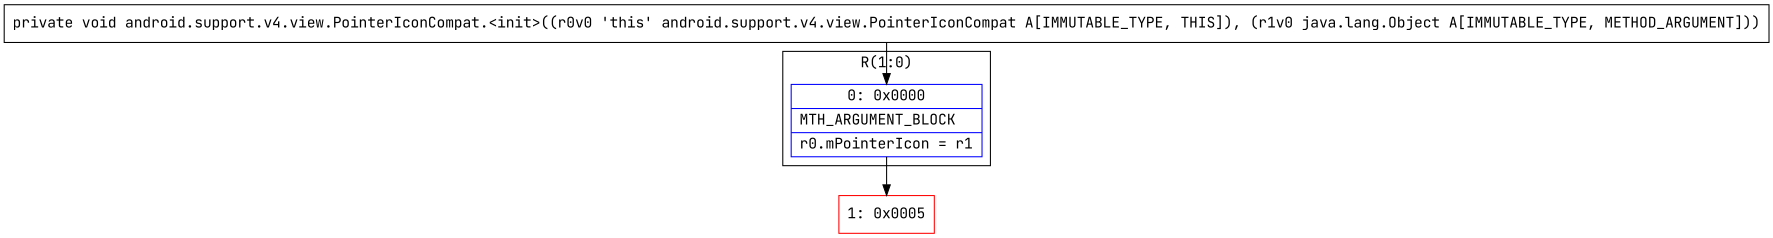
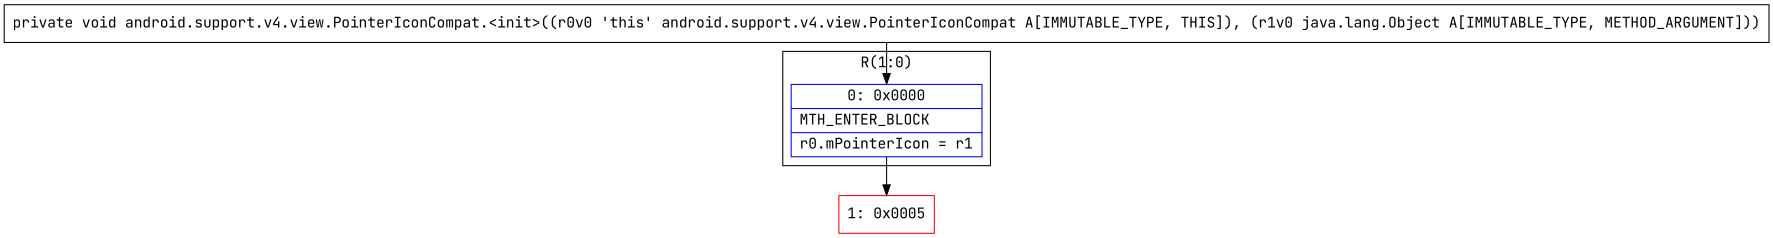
node "0: 0x0000": text "MTH_ARGUMENT_BLOCK" -> "MTH_ENTER_BLOCK"
